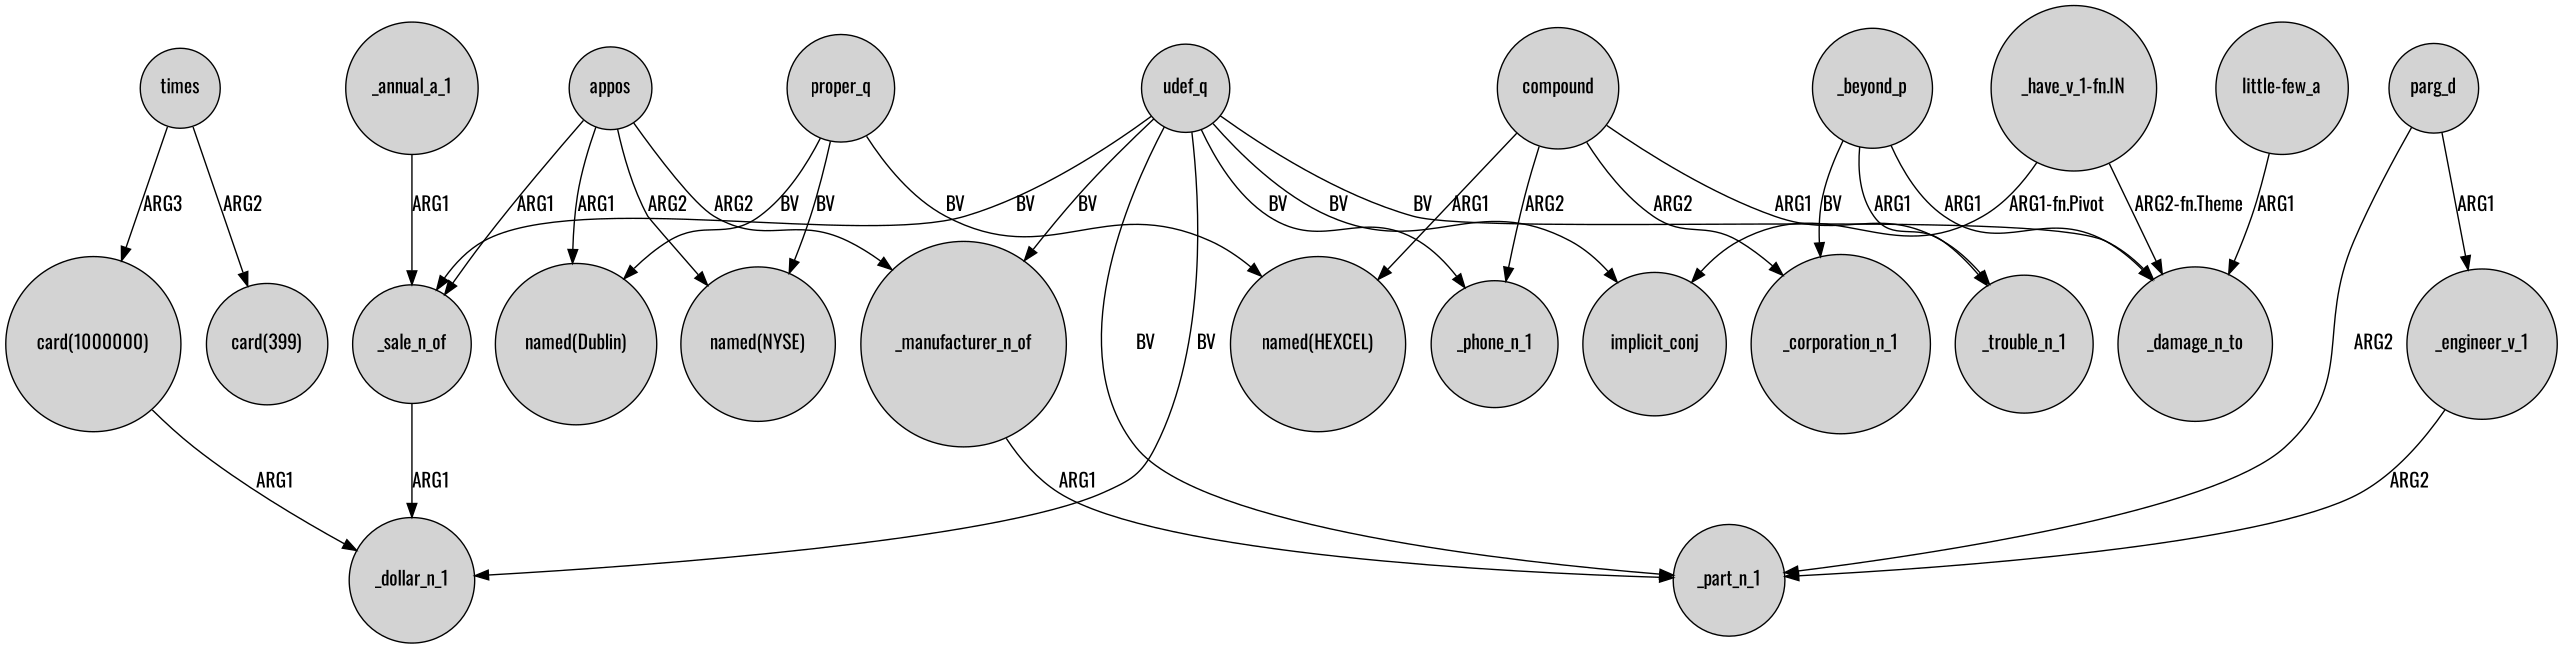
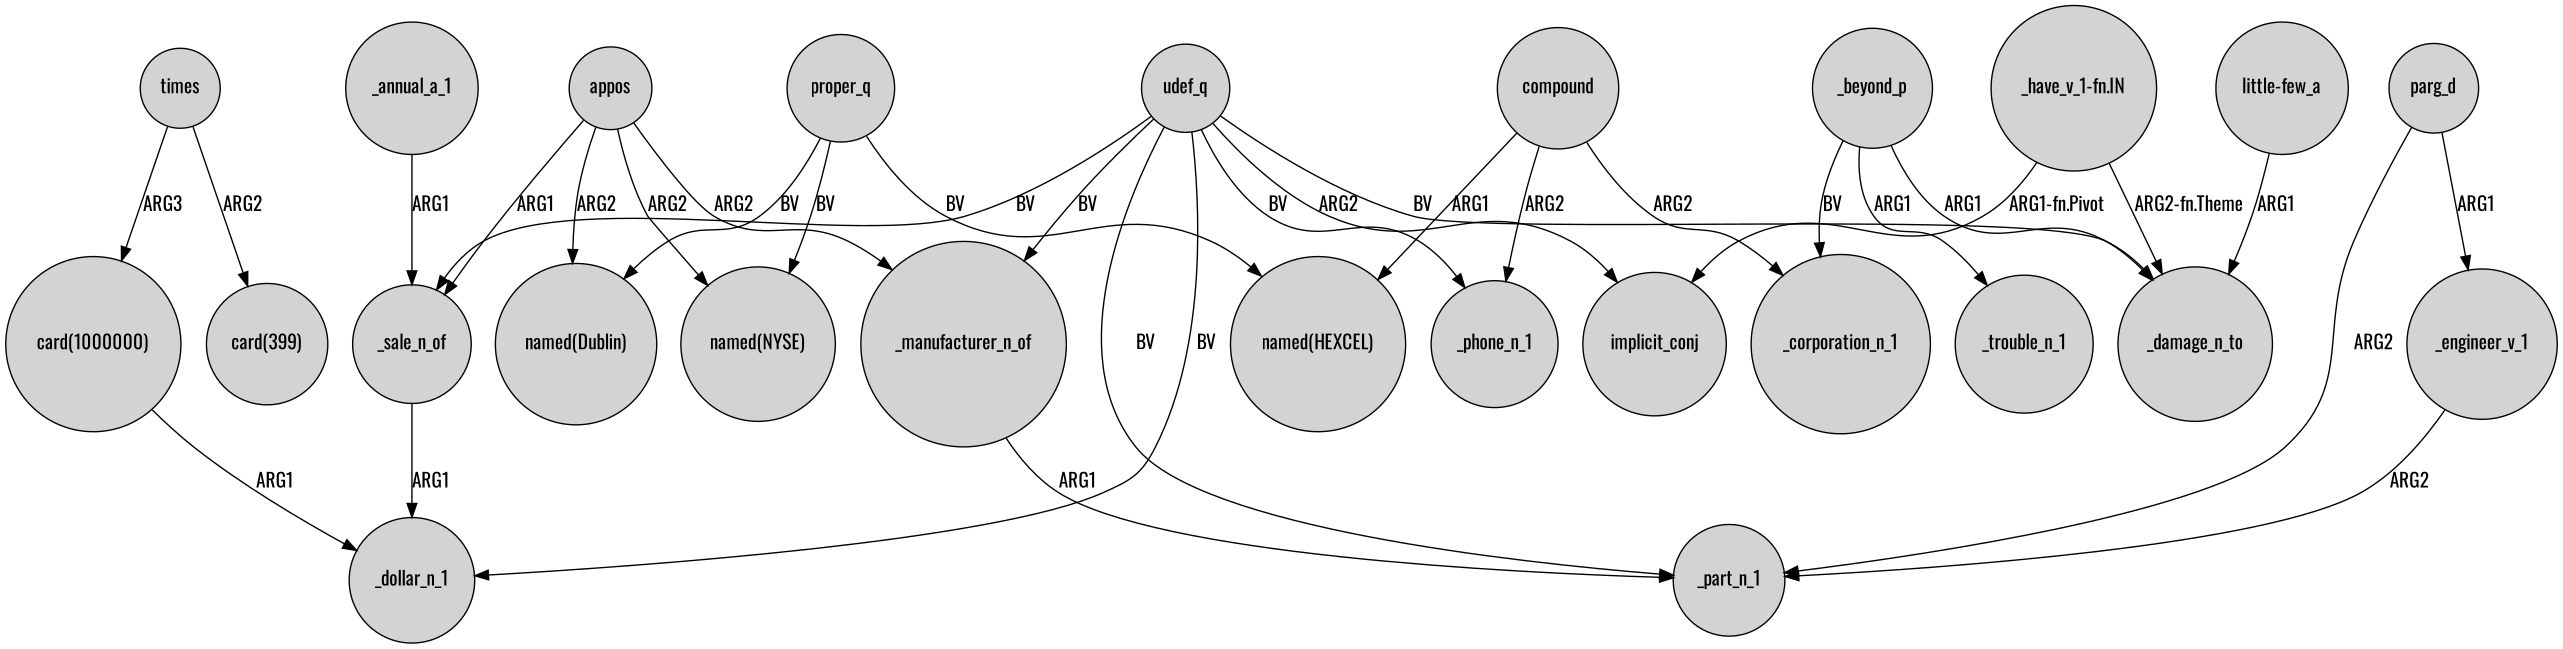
edge "appos" -> "named(Dublin)": label "ARG1" -> "ARG2"
edge "udef_q" -> "implicit_conj": label "BV" -> "ARG2"
edge "compound" -> "_trouble_n_1": removed, label "ARG1"
